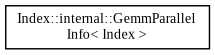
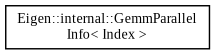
node "Index::internal::GemmParallel Info< Index >": label "Index::internal::GemmParallel Info< Index >" -> "Eigen::internal::GemmParallel Info< Index >"
